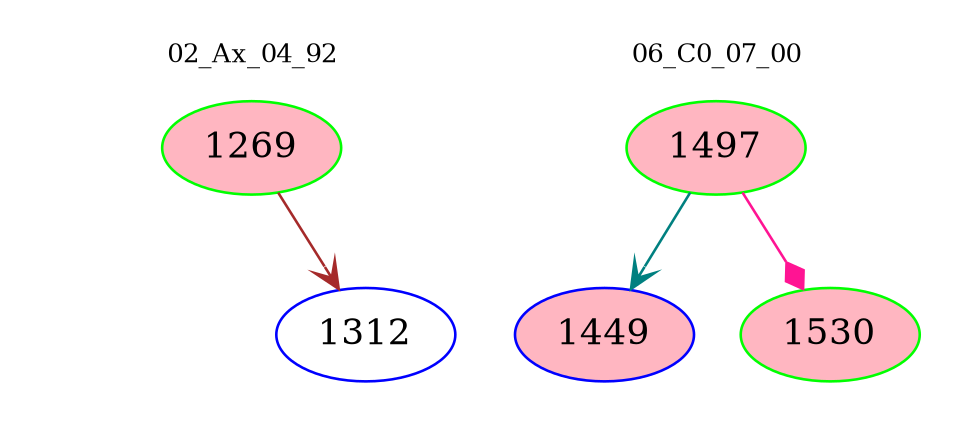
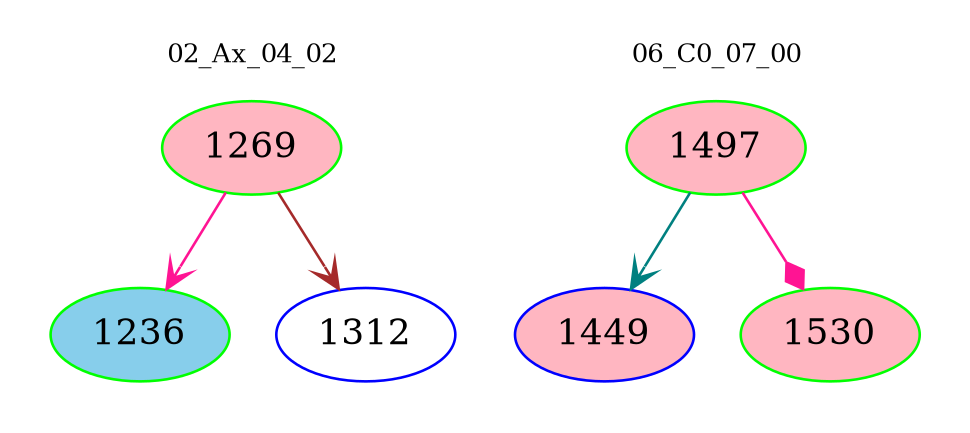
cluster "02_Ax_04_92": label "02_Ax_04_92" -> "02_Ax_04_02"
node "1236": added
